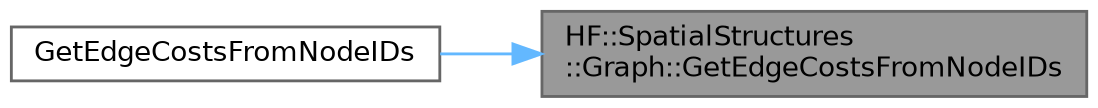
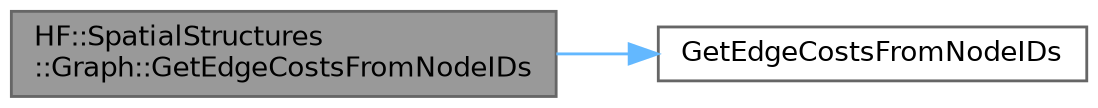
edge "GetEdgeCostsFromNodeIDs" -> "HF::SpatialStructures ::Graph::GetEdgeCostsFromNodeIDs": reversed
